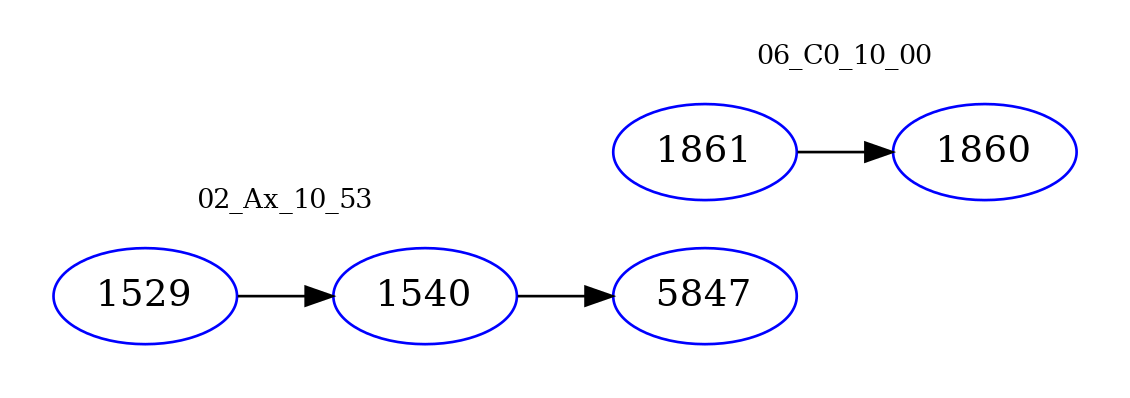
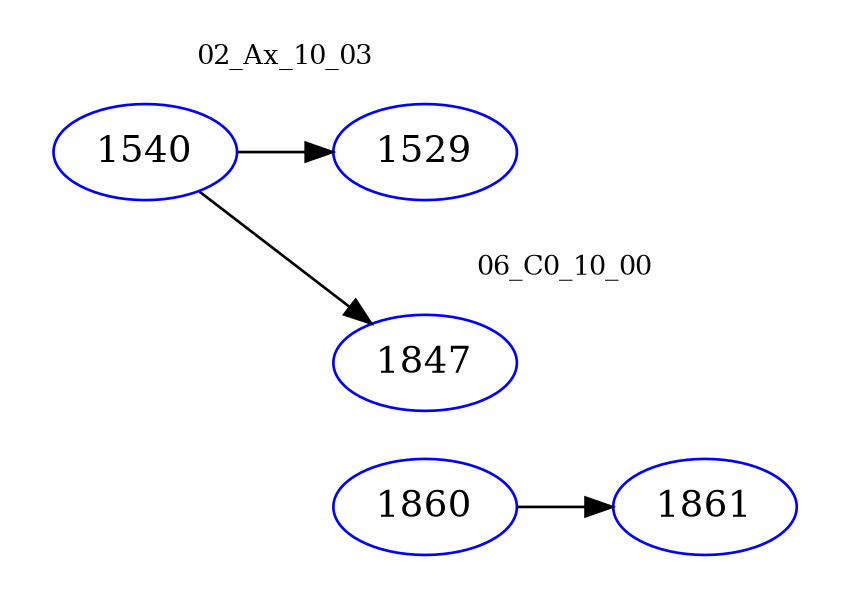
edge "1861" -> "1860": reversed
cluster "02_Ax_10_53": label "02_Ax_10_53" -> "02_Ax_10_03"
edge "1529" -> "1540": reversed
node "5847": label "5847" -> "1847"
